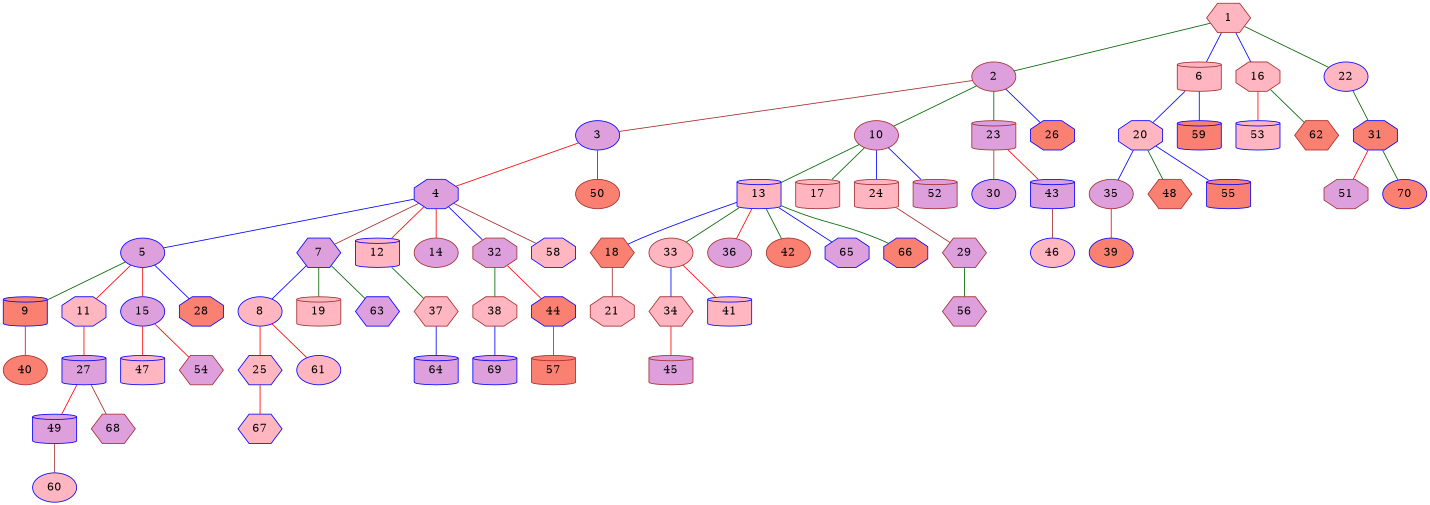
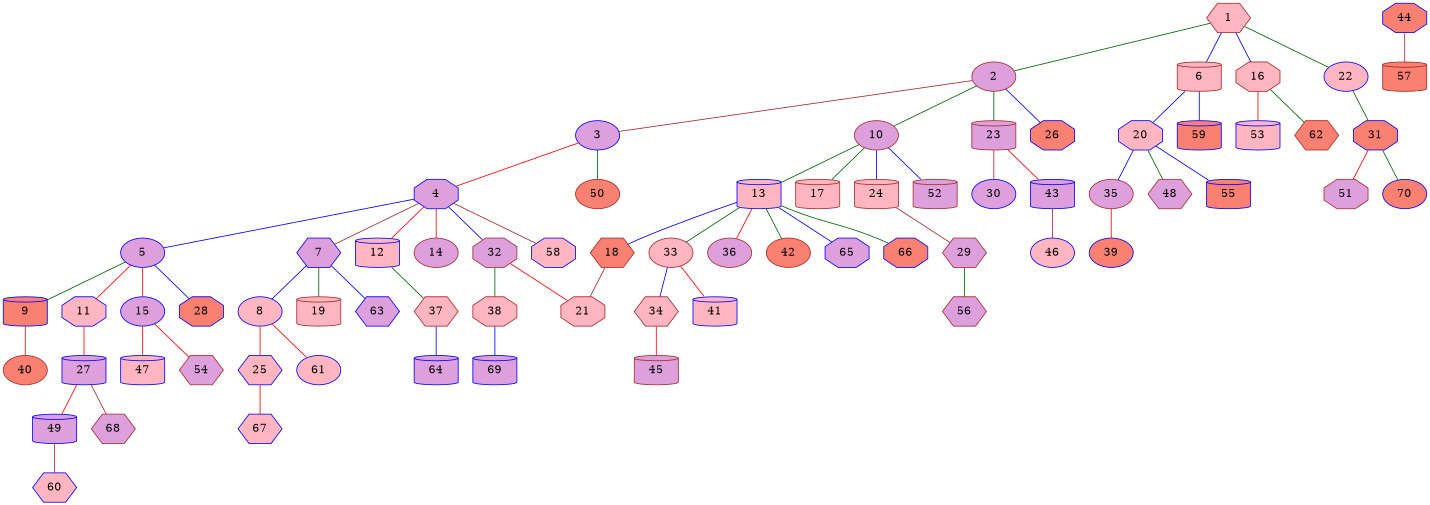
node "48": fillcolor salmon -> plum
edge "7" -- "63": color darkgreen -> blue
edge "32" -- "44": now "32" -- "21"
node "60": shape ellipse -> hexagon
